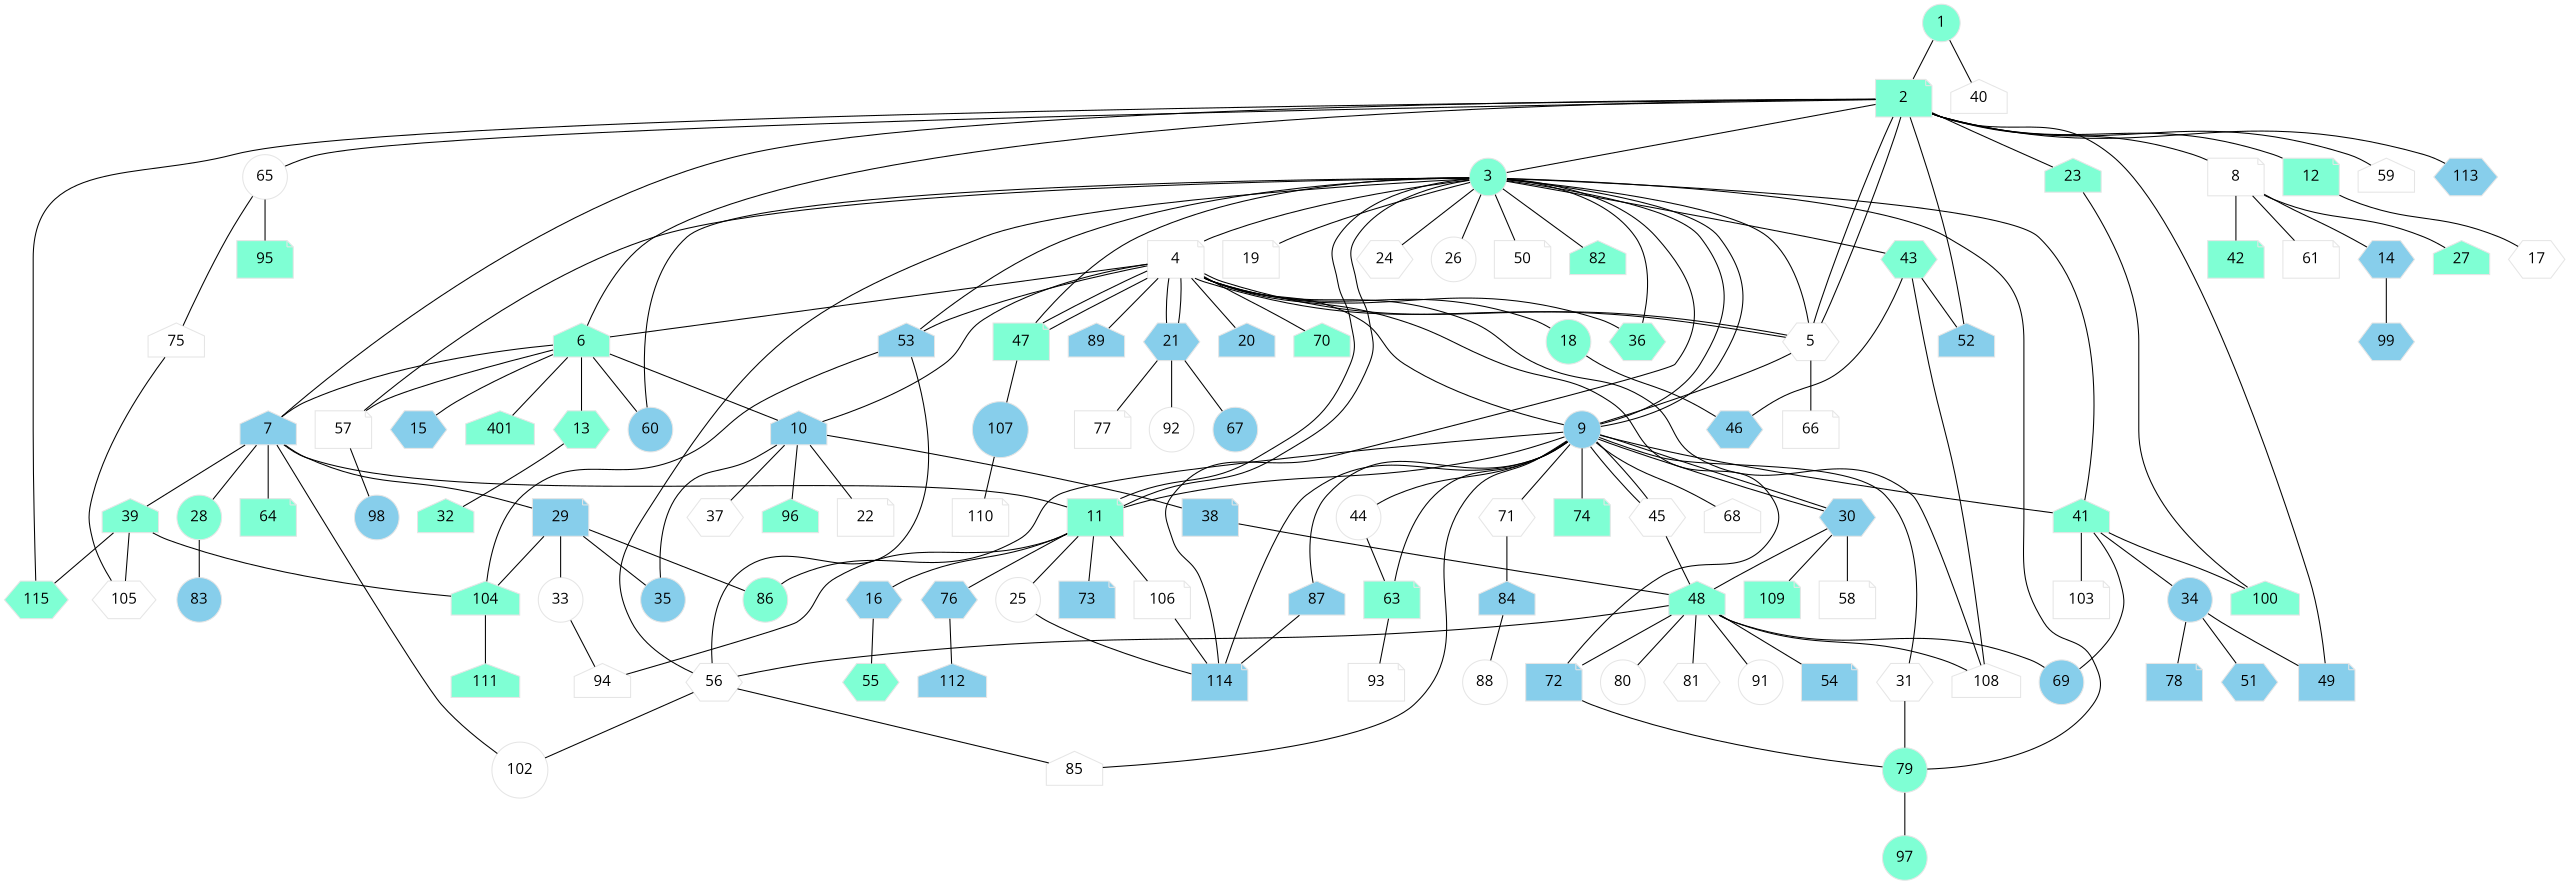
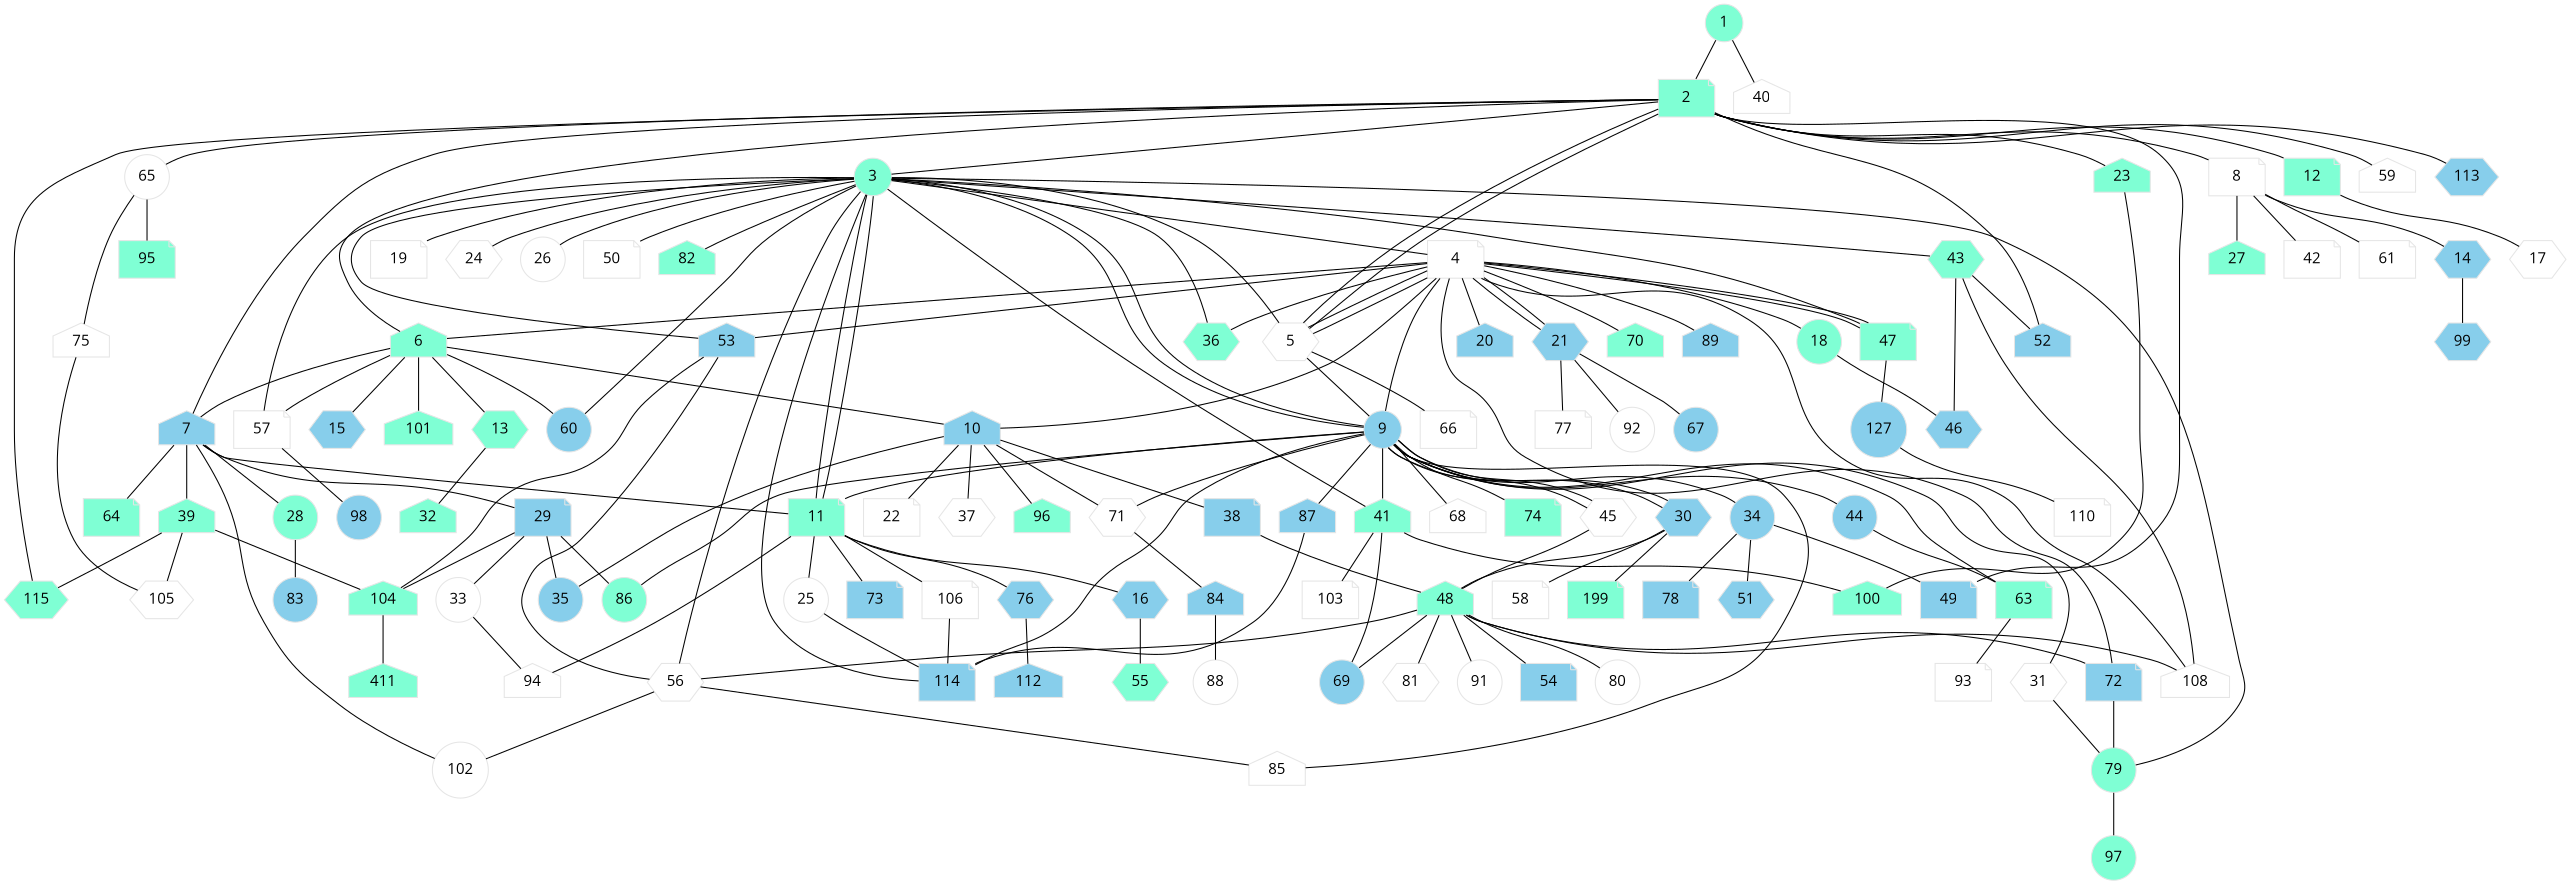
node "42": fillcolor aquamarine -> white
node "401": label "401" -> "101"
node "107": label "107" -> "127"
edge "10" -- "71": added
node "44": fillcolor white -> skyblue
edge "41" -- "34": now "9" -- "34"
node "109": label "109" -> "199"
node "111": label "111" -> "411"
